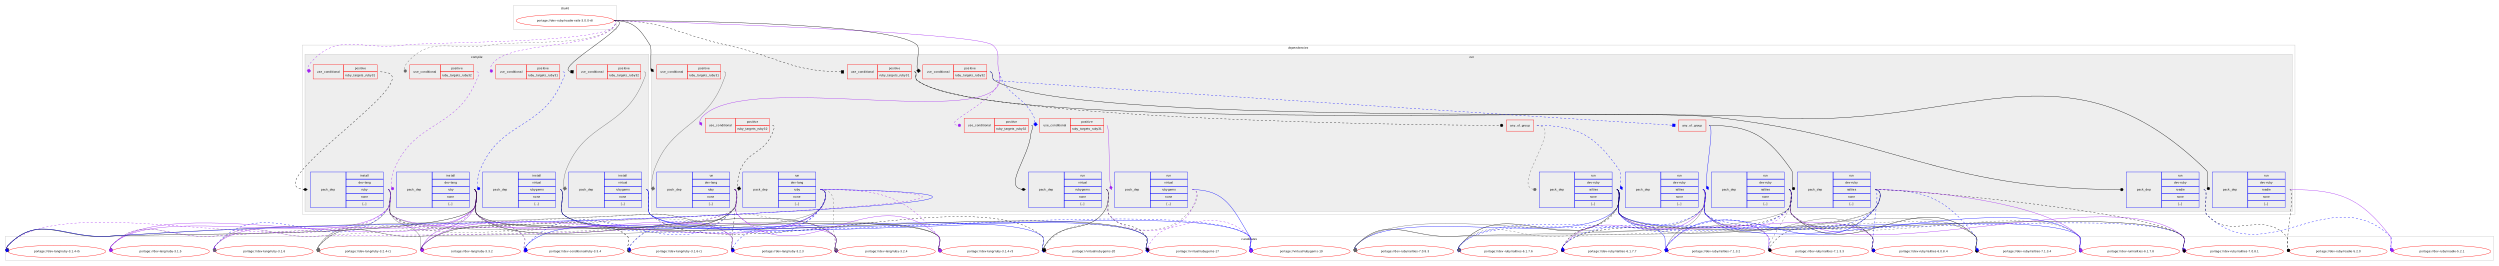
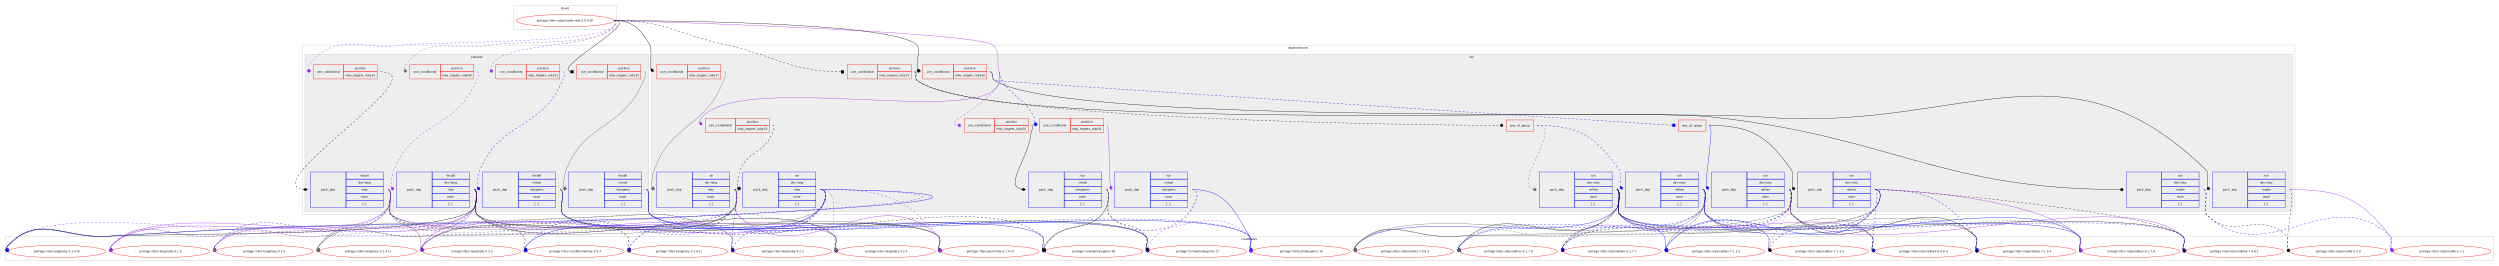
node "portage://dev-lang/ruby-3.1.4-r3": label "portage://dev-lang/ruby-3.1.4-r3" -> "portage://dev-pack/ruby-3.1.4-r3"
node "portage://dev-run/railties-6.1.7.8": label "portage://dev-run/railties-6.1.7.8" -> "portage://dev-ruby/railties-6.1.7.8"
